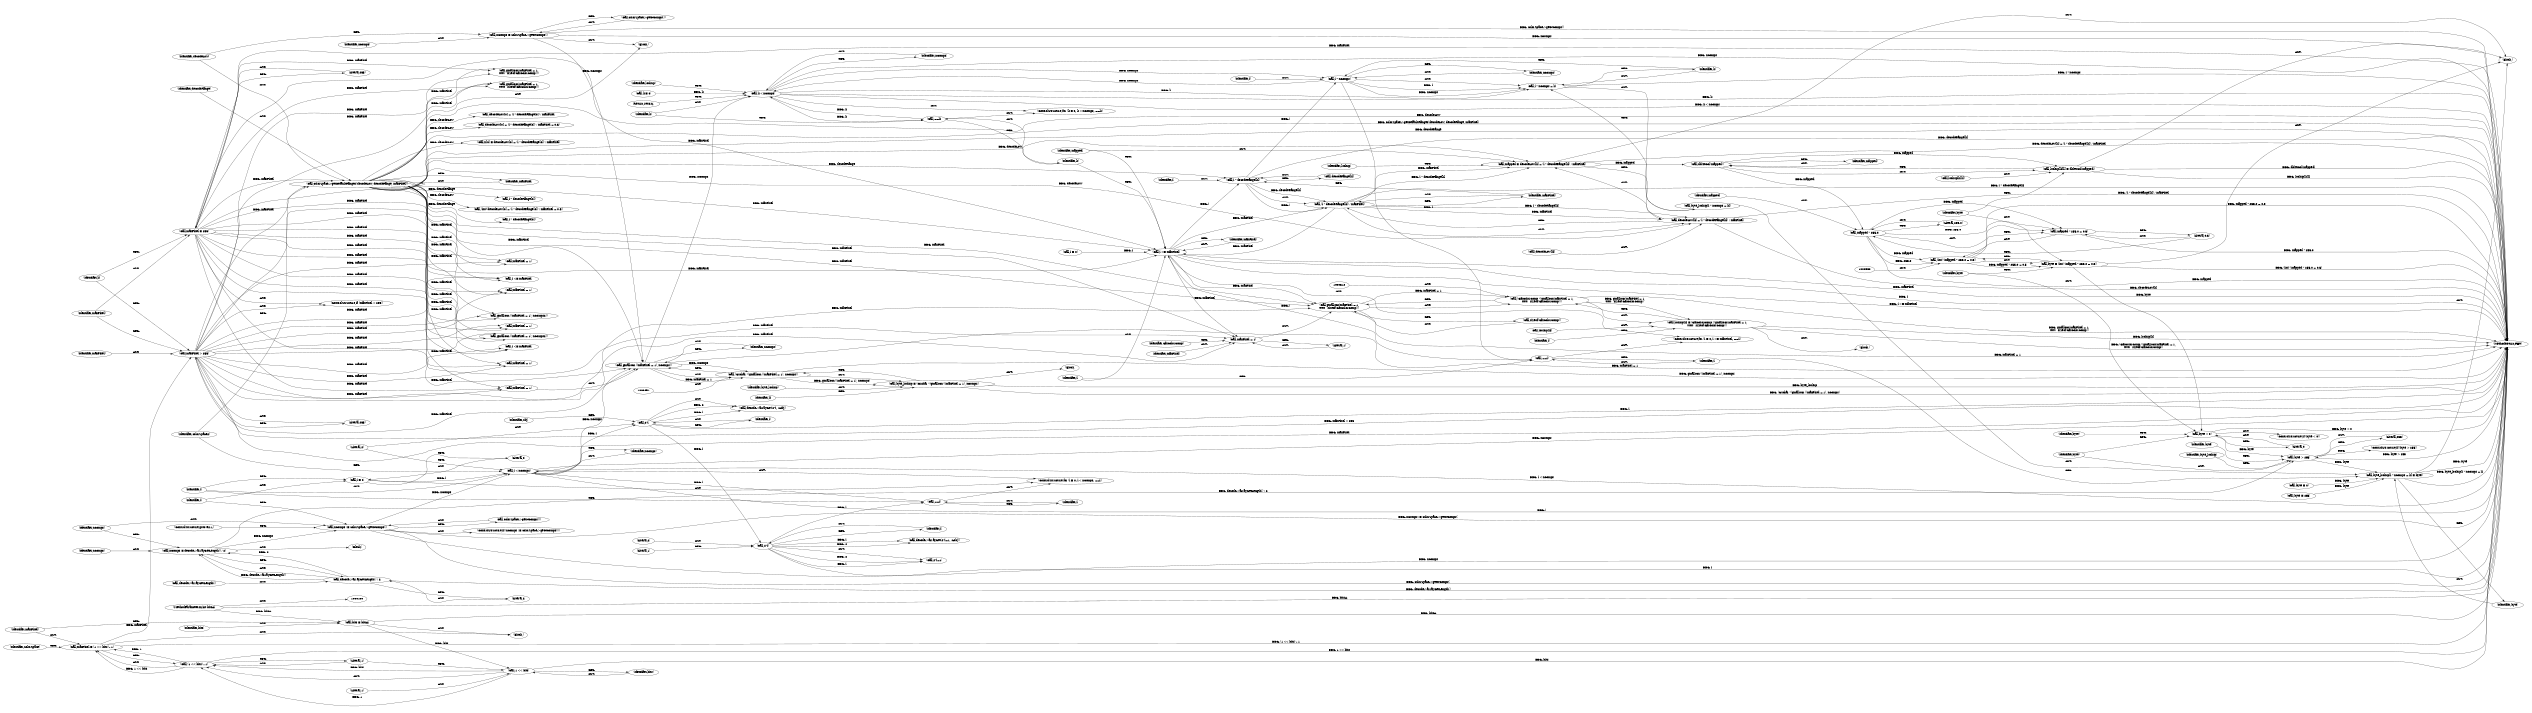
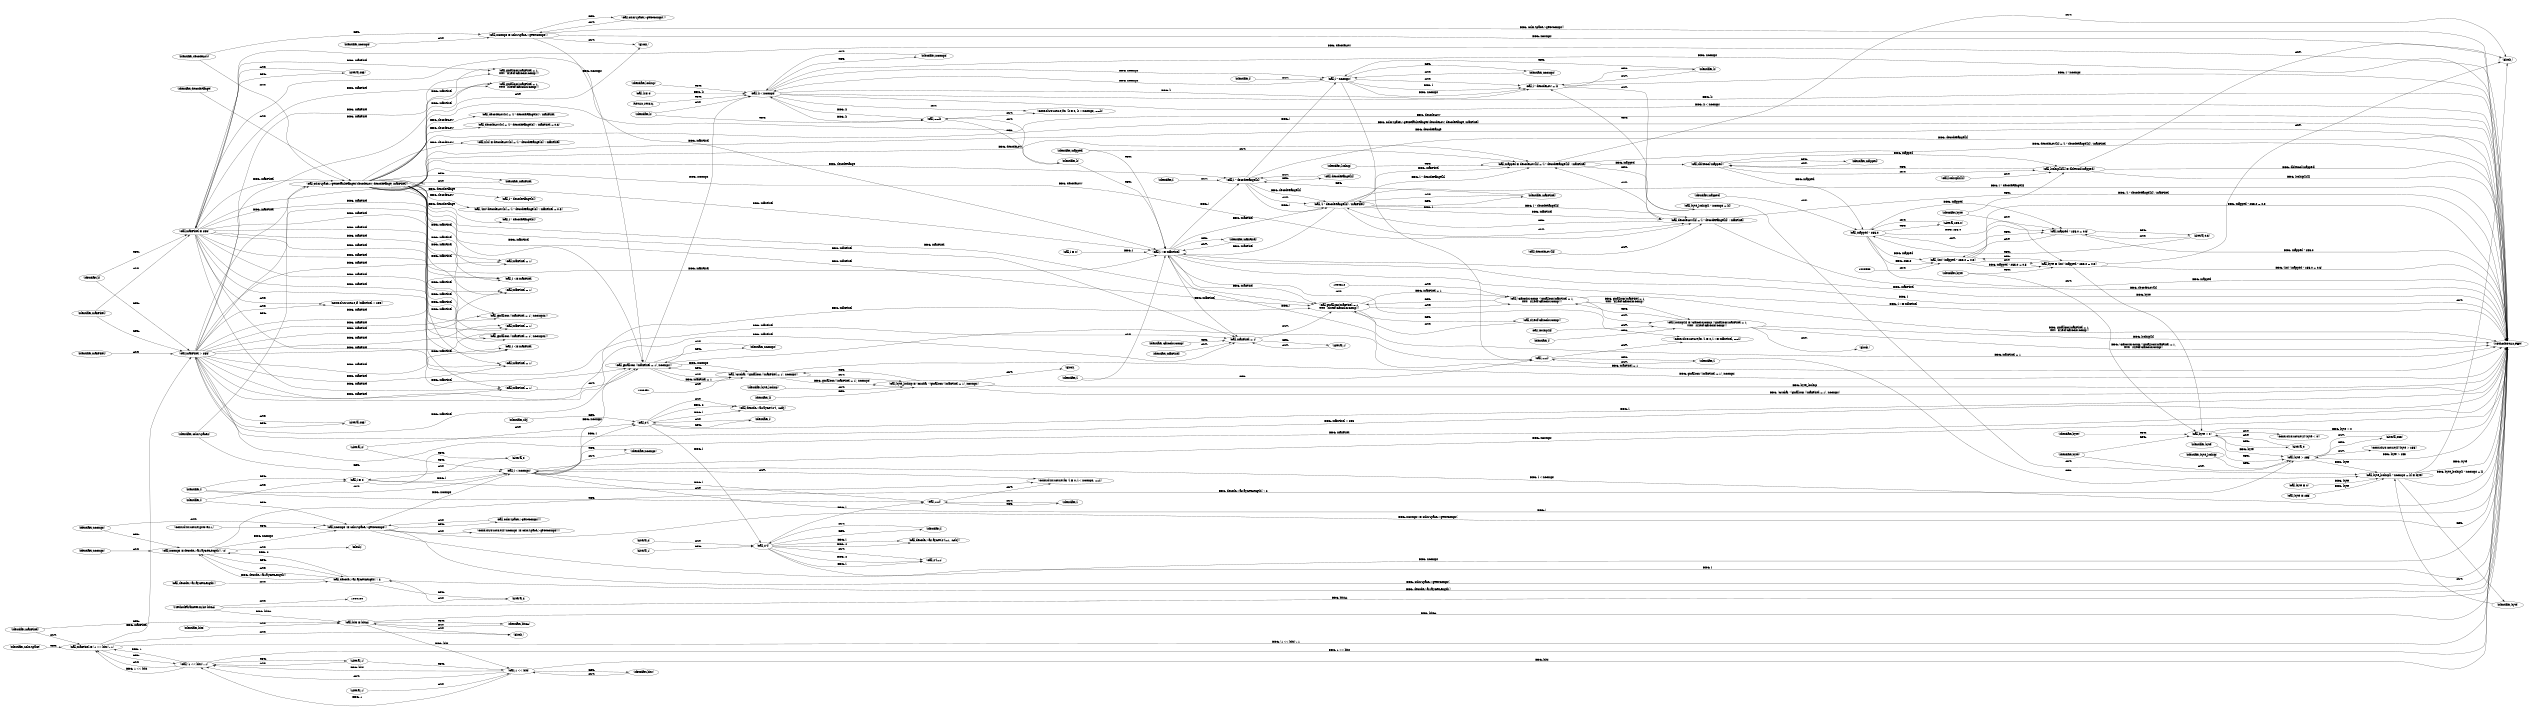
edge "(Call,maxPixel = 255)" -> "(MethodReturn,RET)": label "DDG: maxPixel" -> "DDG: decodeLow"
node "(Call,i * nComps + k)": label "(Call,i * nComps + k)" -> "(Call,i * decodeLow + k)"
edge "(Call,byte > 255)" -> "(ControlStructure,if (byte > 255))": label "DDG: " -> "AST: "
node "(Identifier,bitsA)": added
